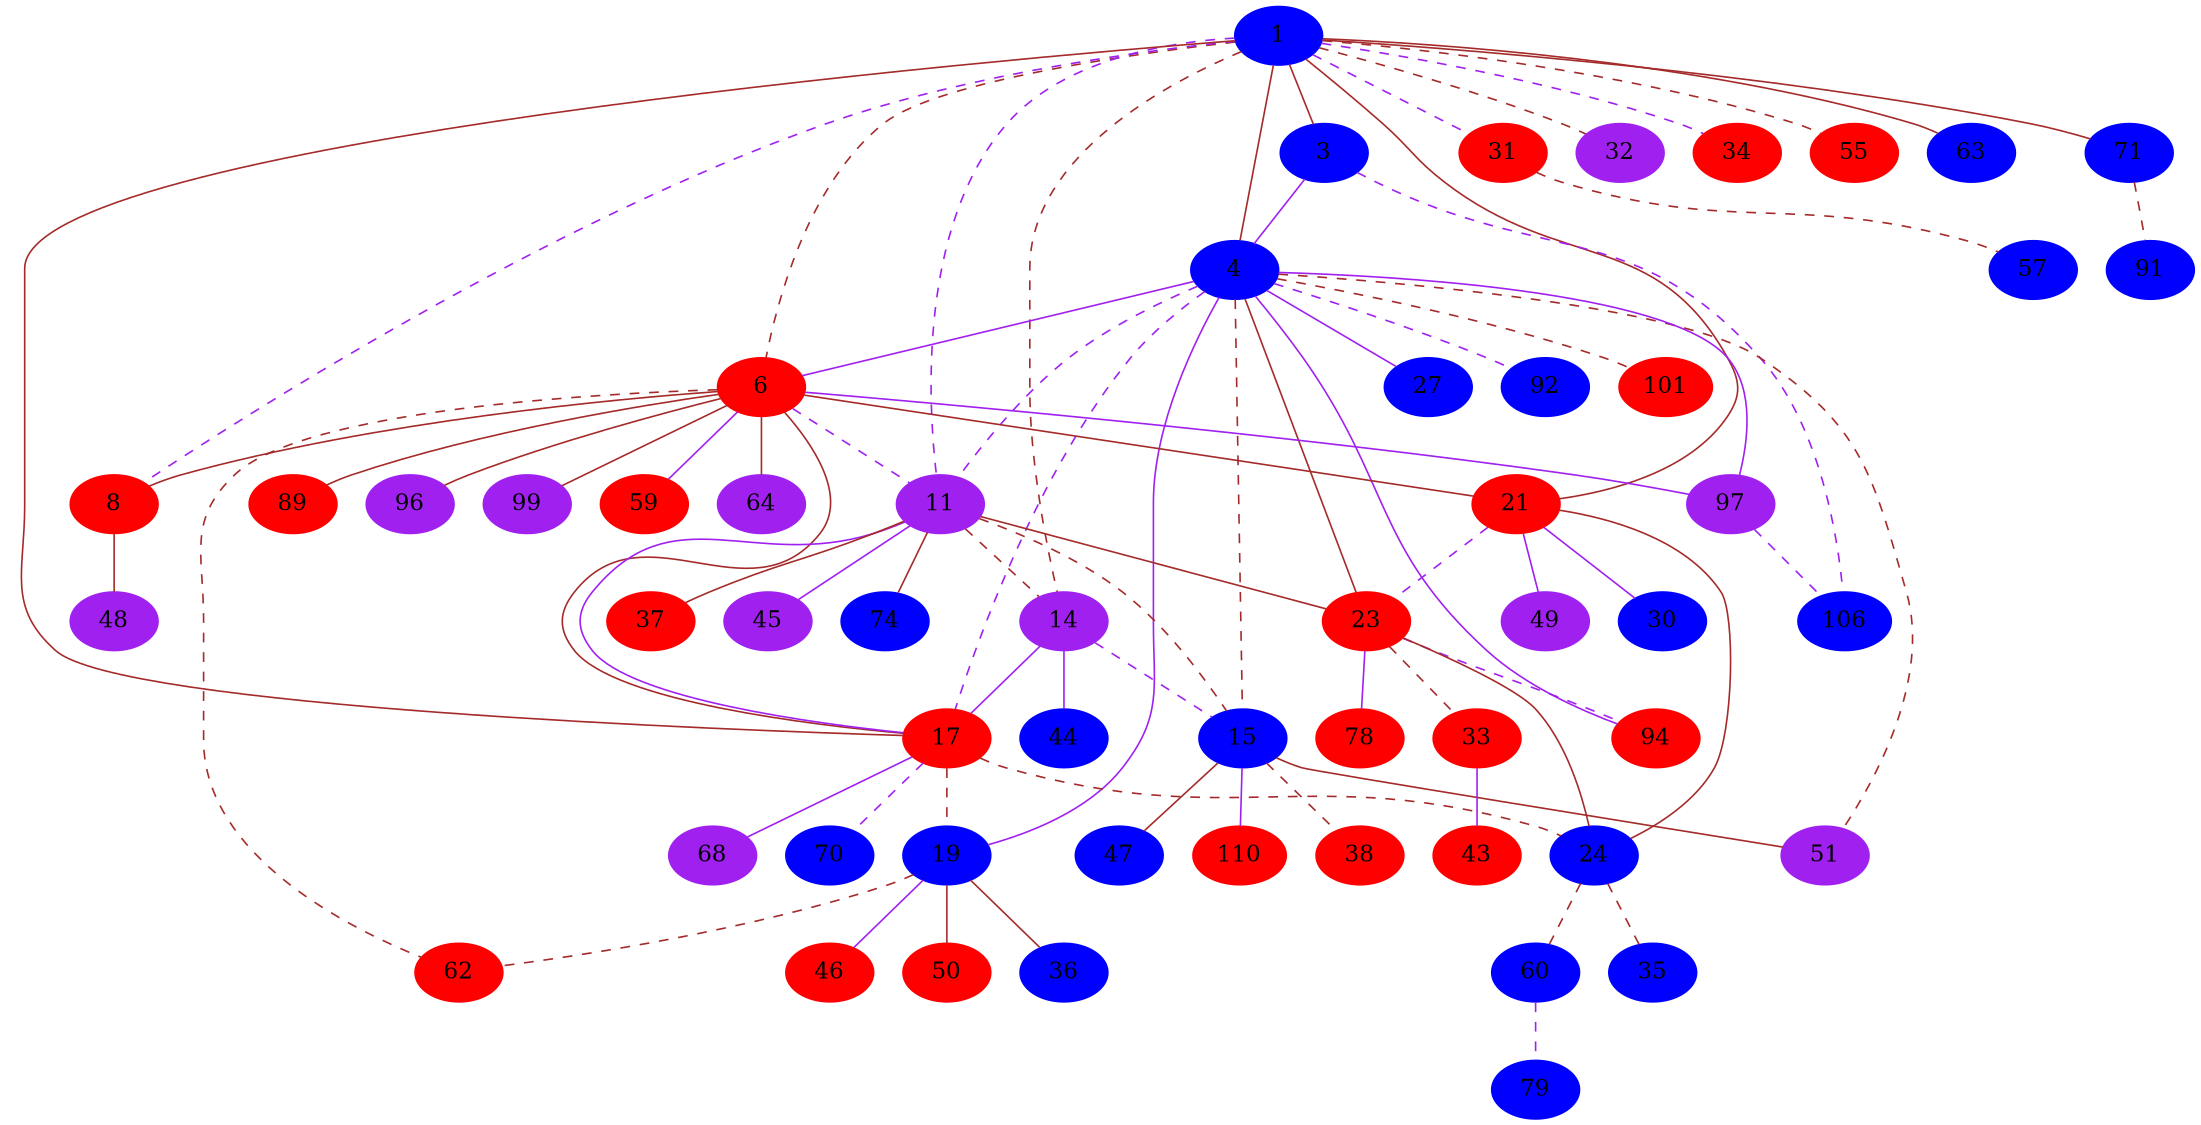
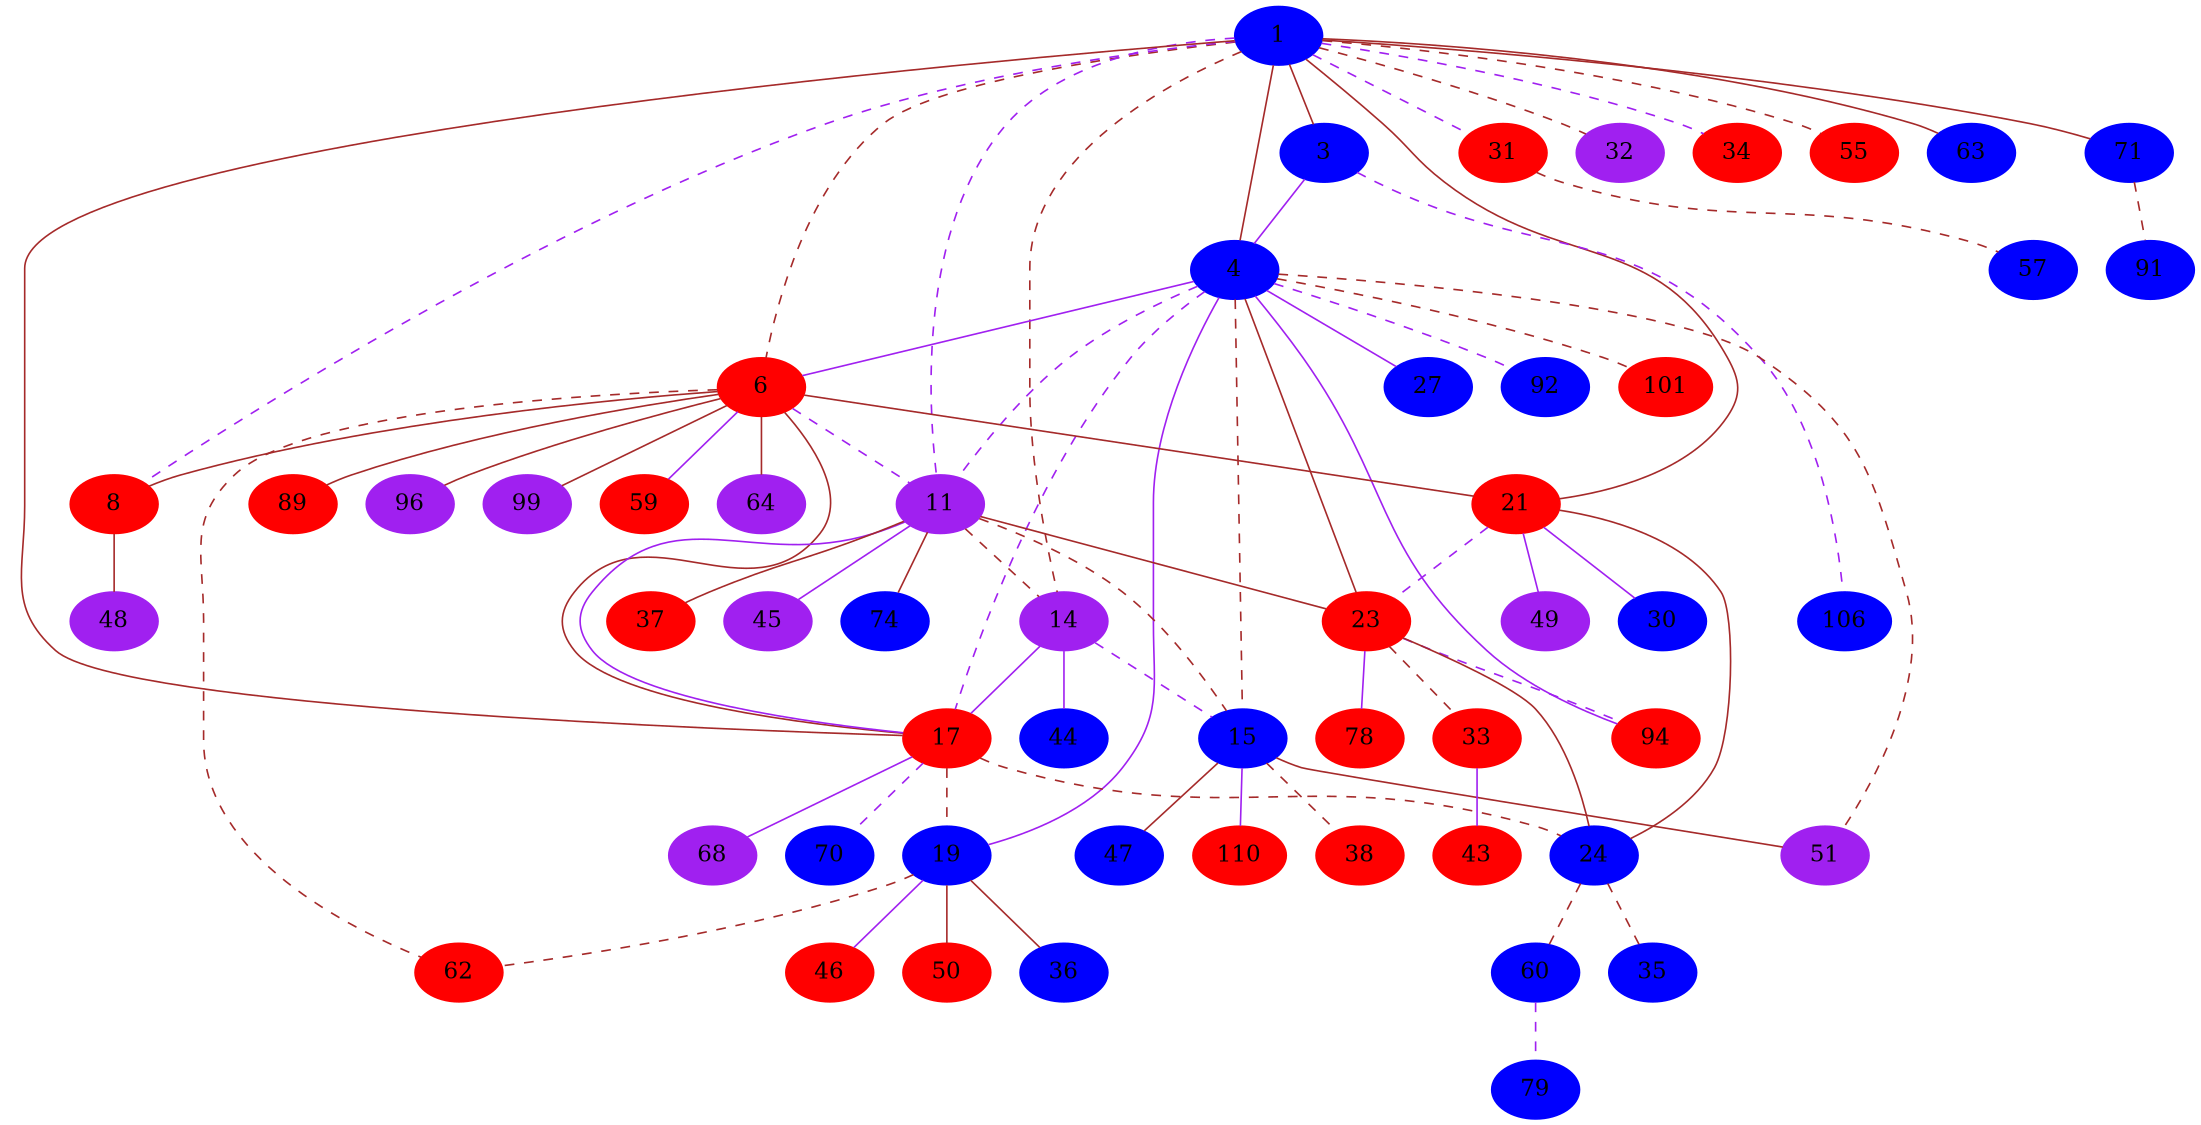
node "97": removed
